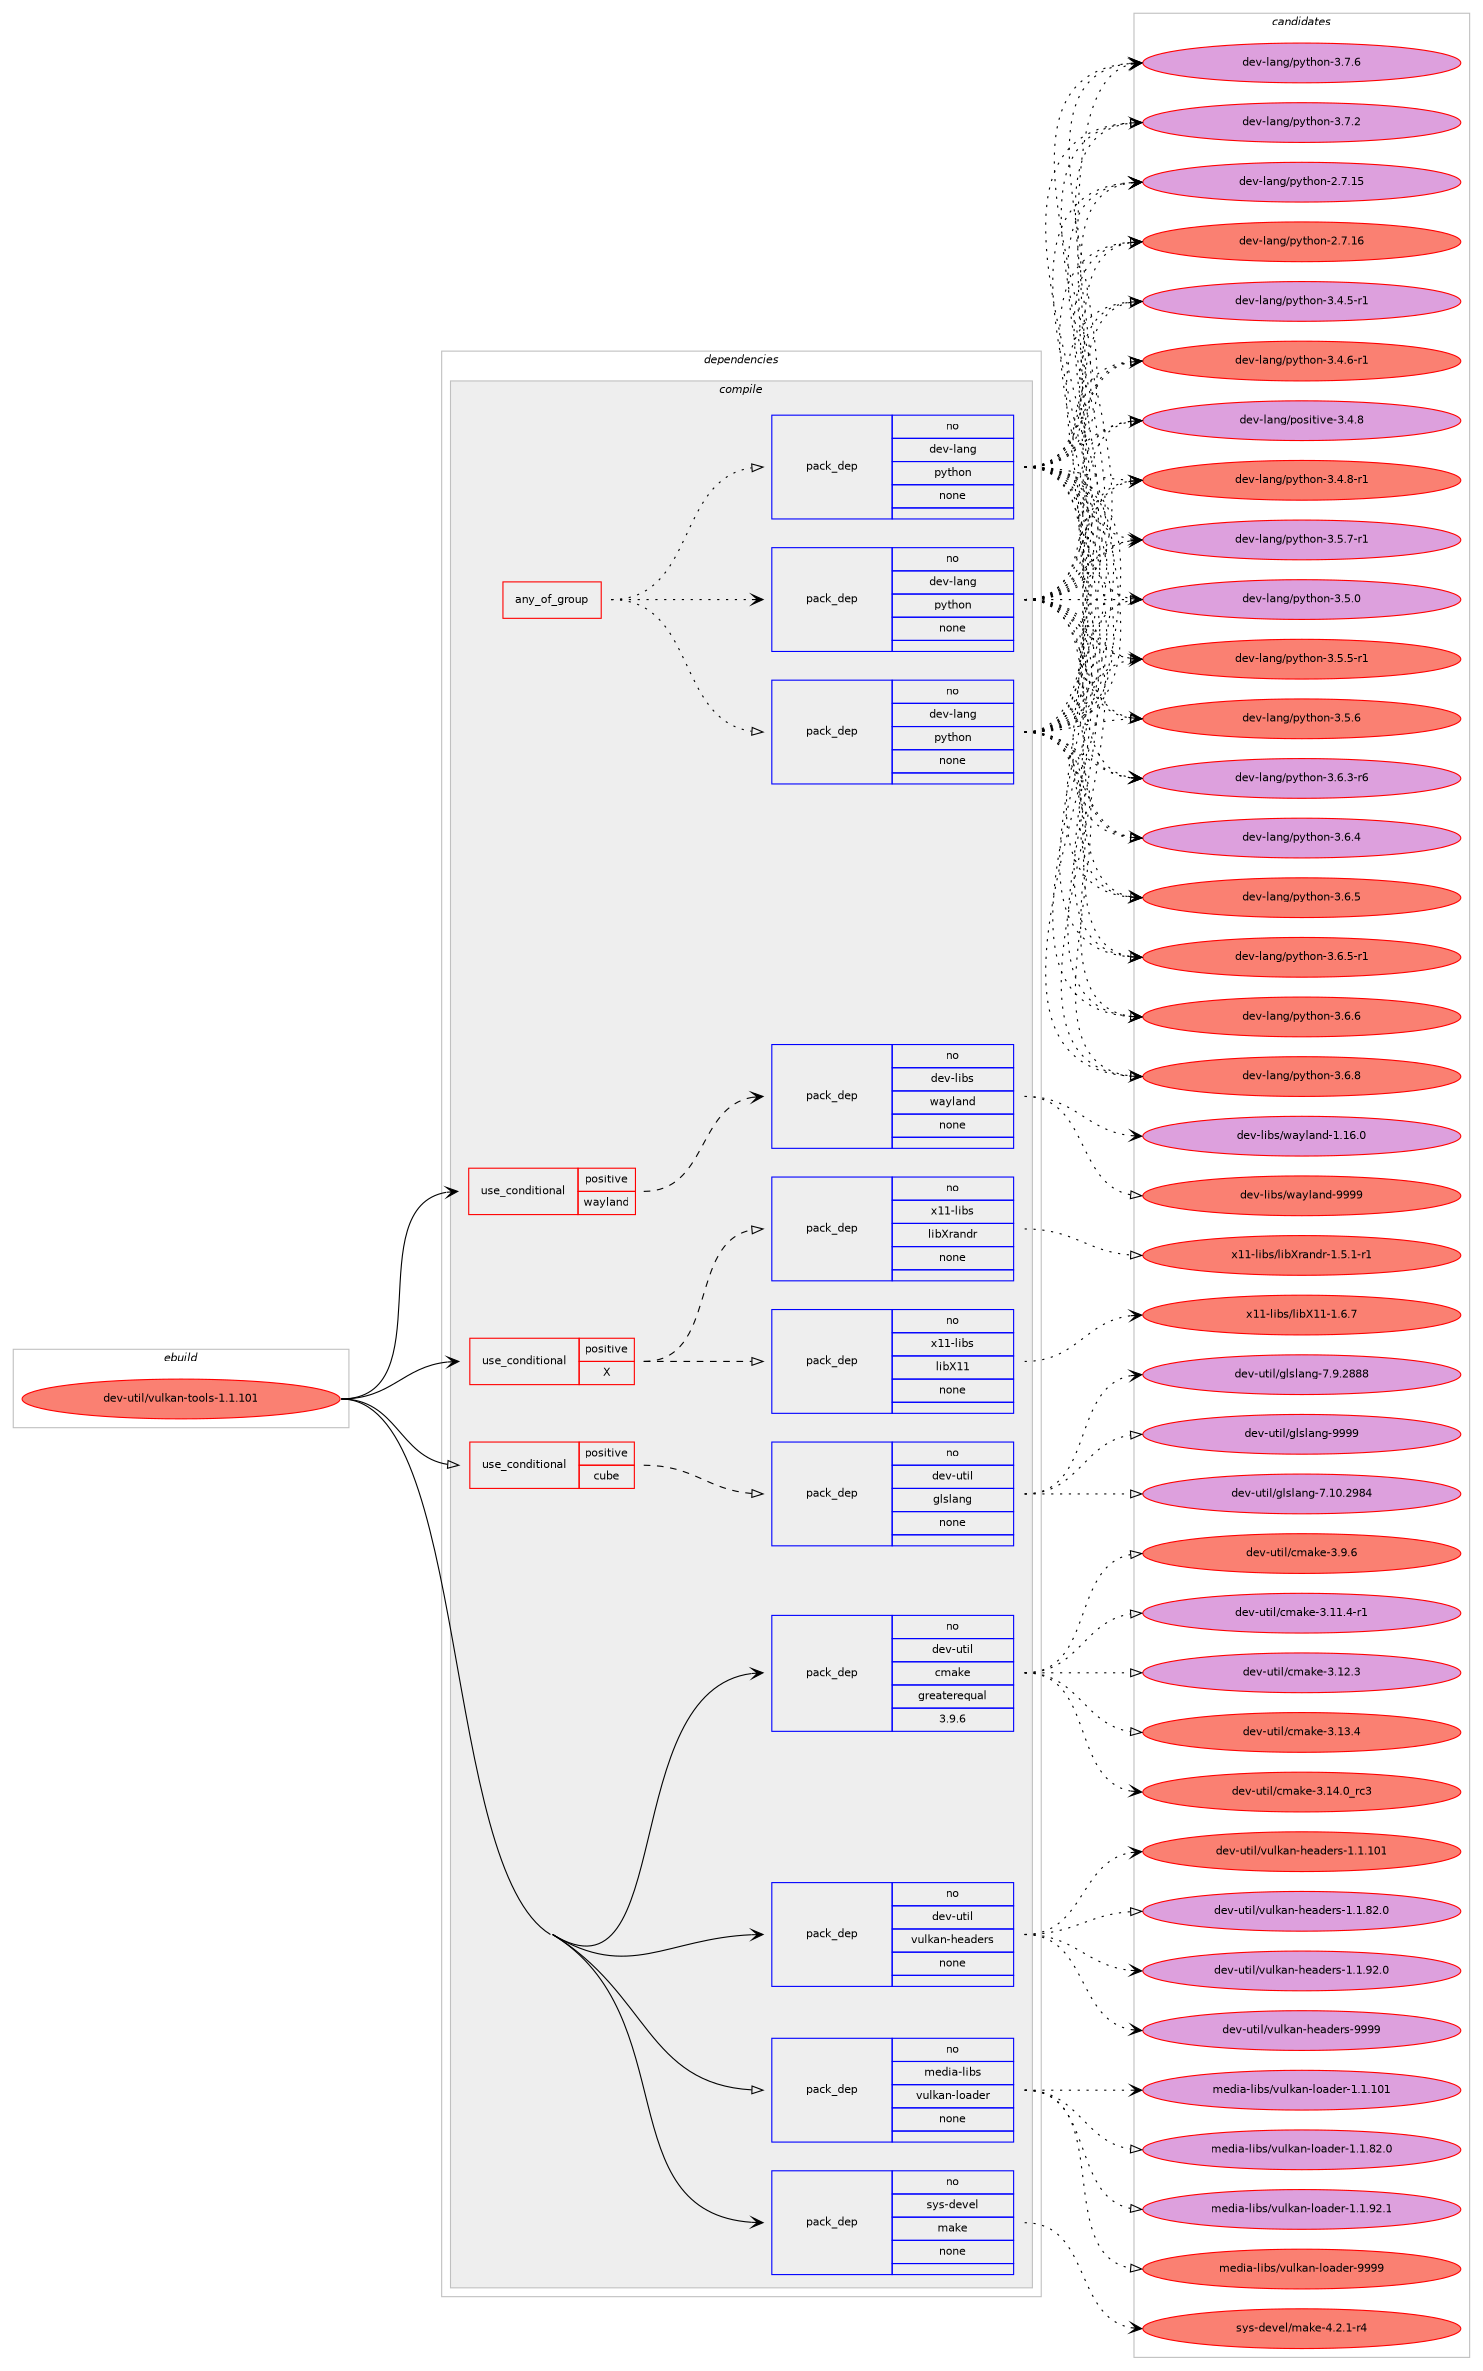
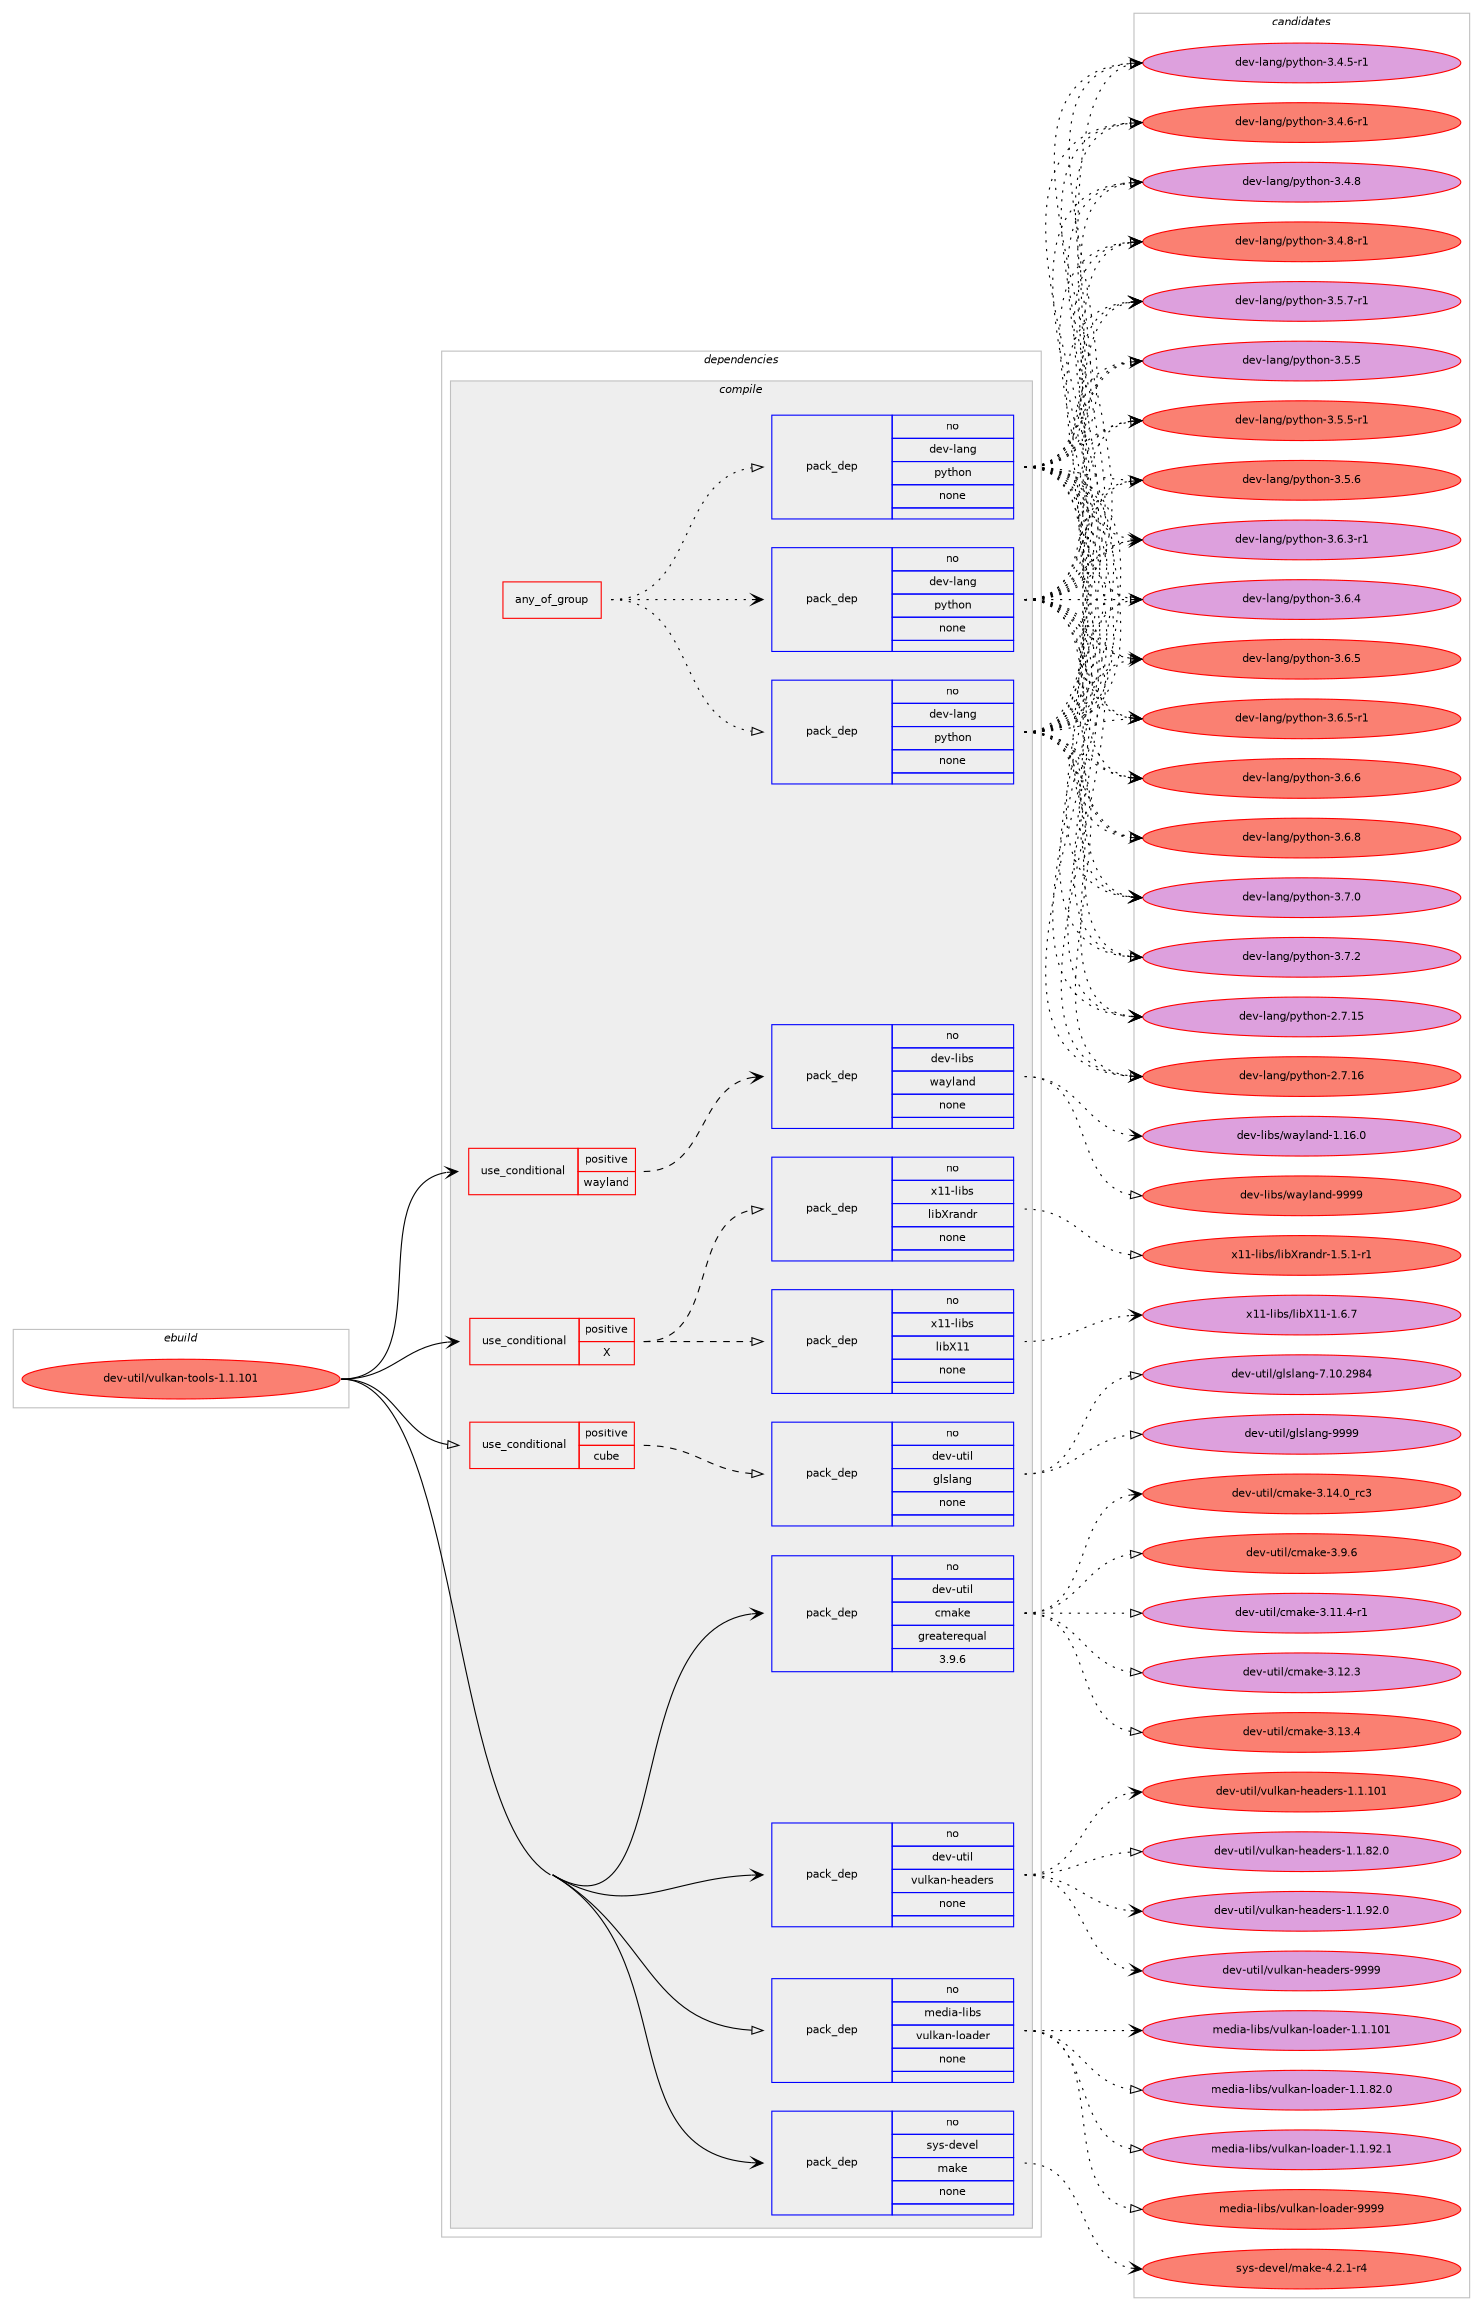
node "dev-lang/python-3.7.6": label "dev-lang/python-3.7.6" -> "dev-lang/python-3.7.0"
node "dev-lang/positive-3.4.8": label "dev-lang/positive-3.4.8" -> "dev-lang/python-3.4.8"
node "dev-lang/python-3.5.0": label "dev-lang/python-3.5.0" -> "dev-lang/python-3.5.5"
node "dev-lang/python-3.6.3-r6": label "dev-lang/python-3.6.3-r6" -> "dev-lang/python-3.6.3-r1"
node "x11-libs/libX11-1.6.7": fillcolor salmon -> plum
node "dev-util/glslang-7.9.2888": removed
